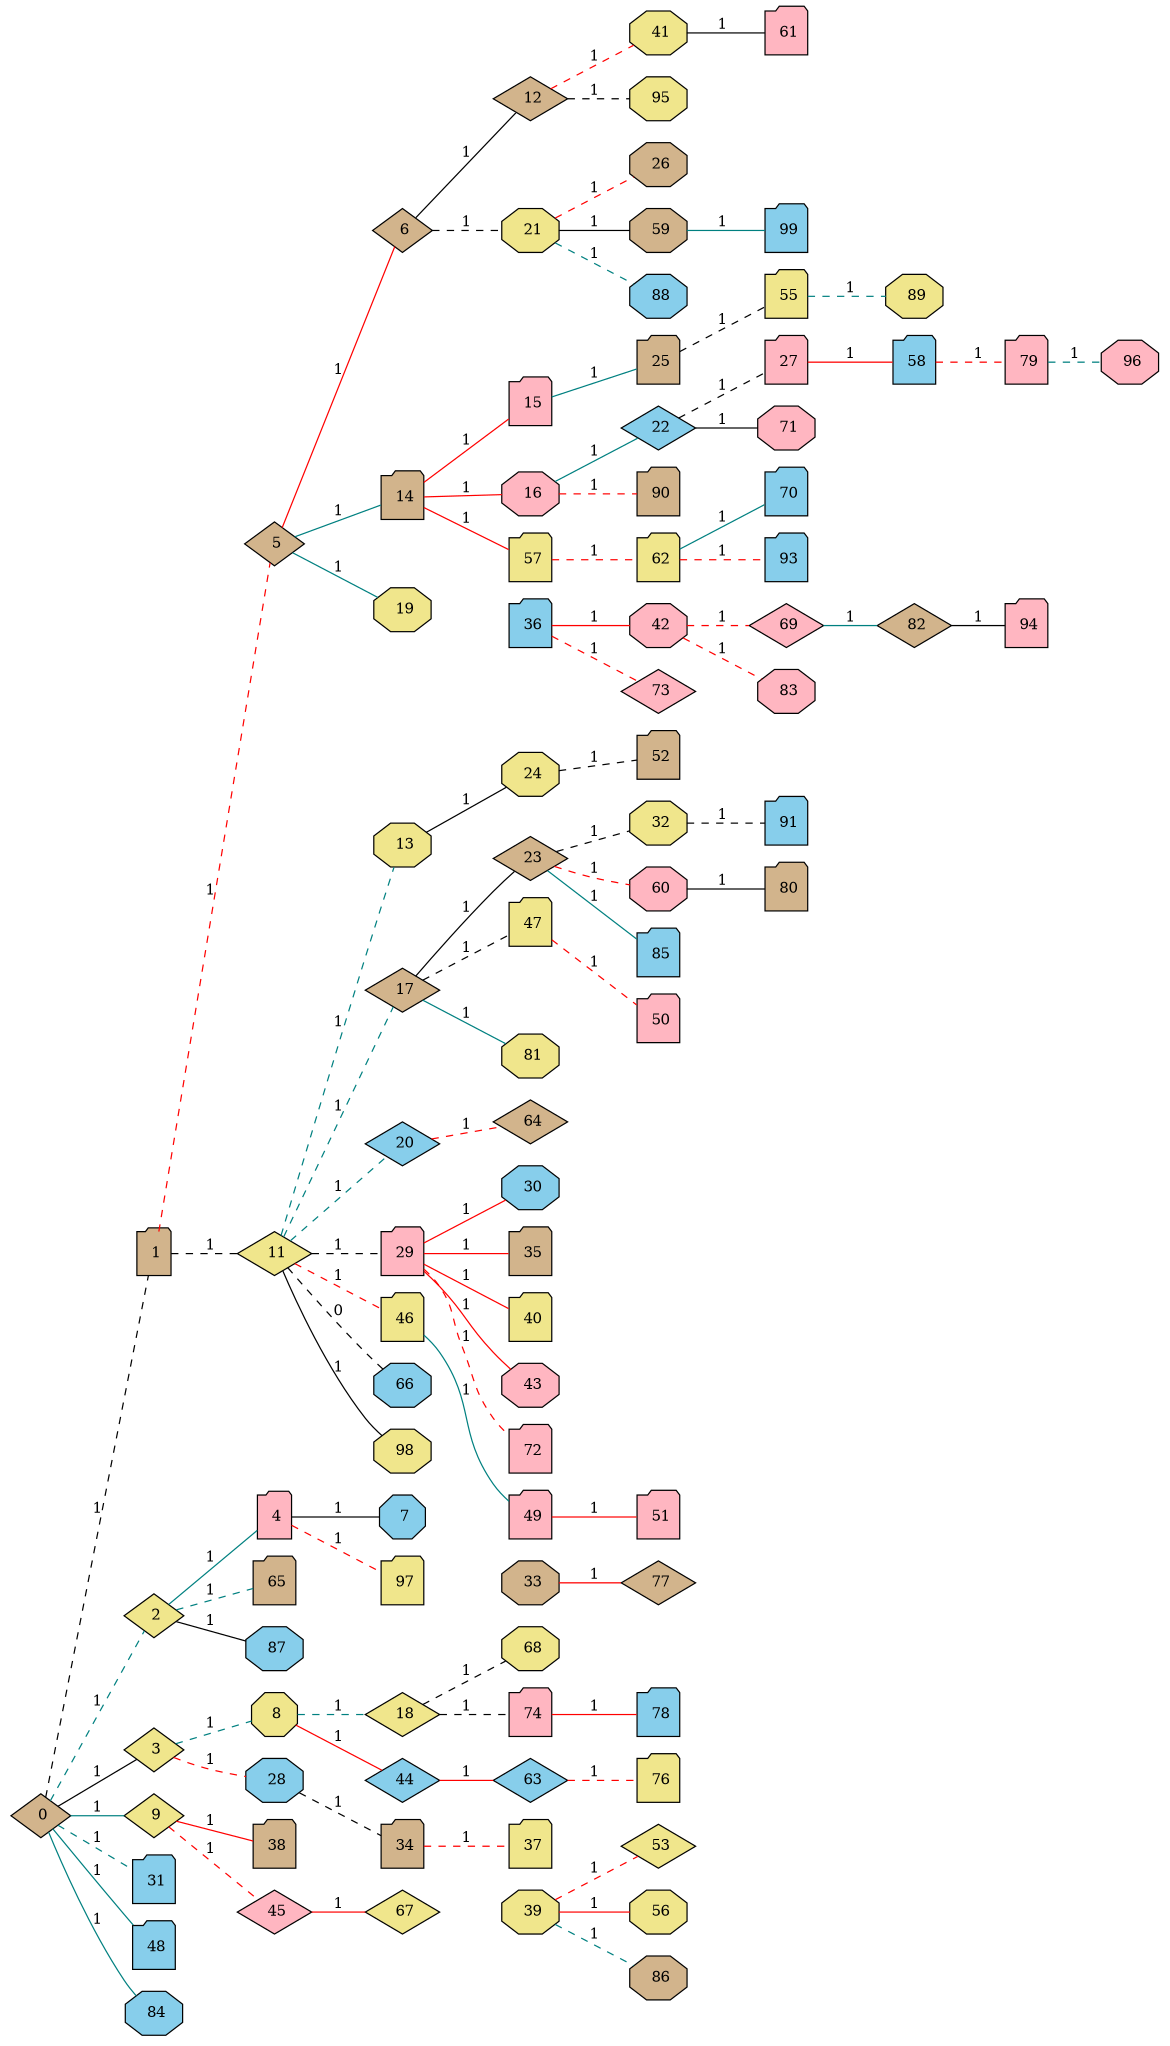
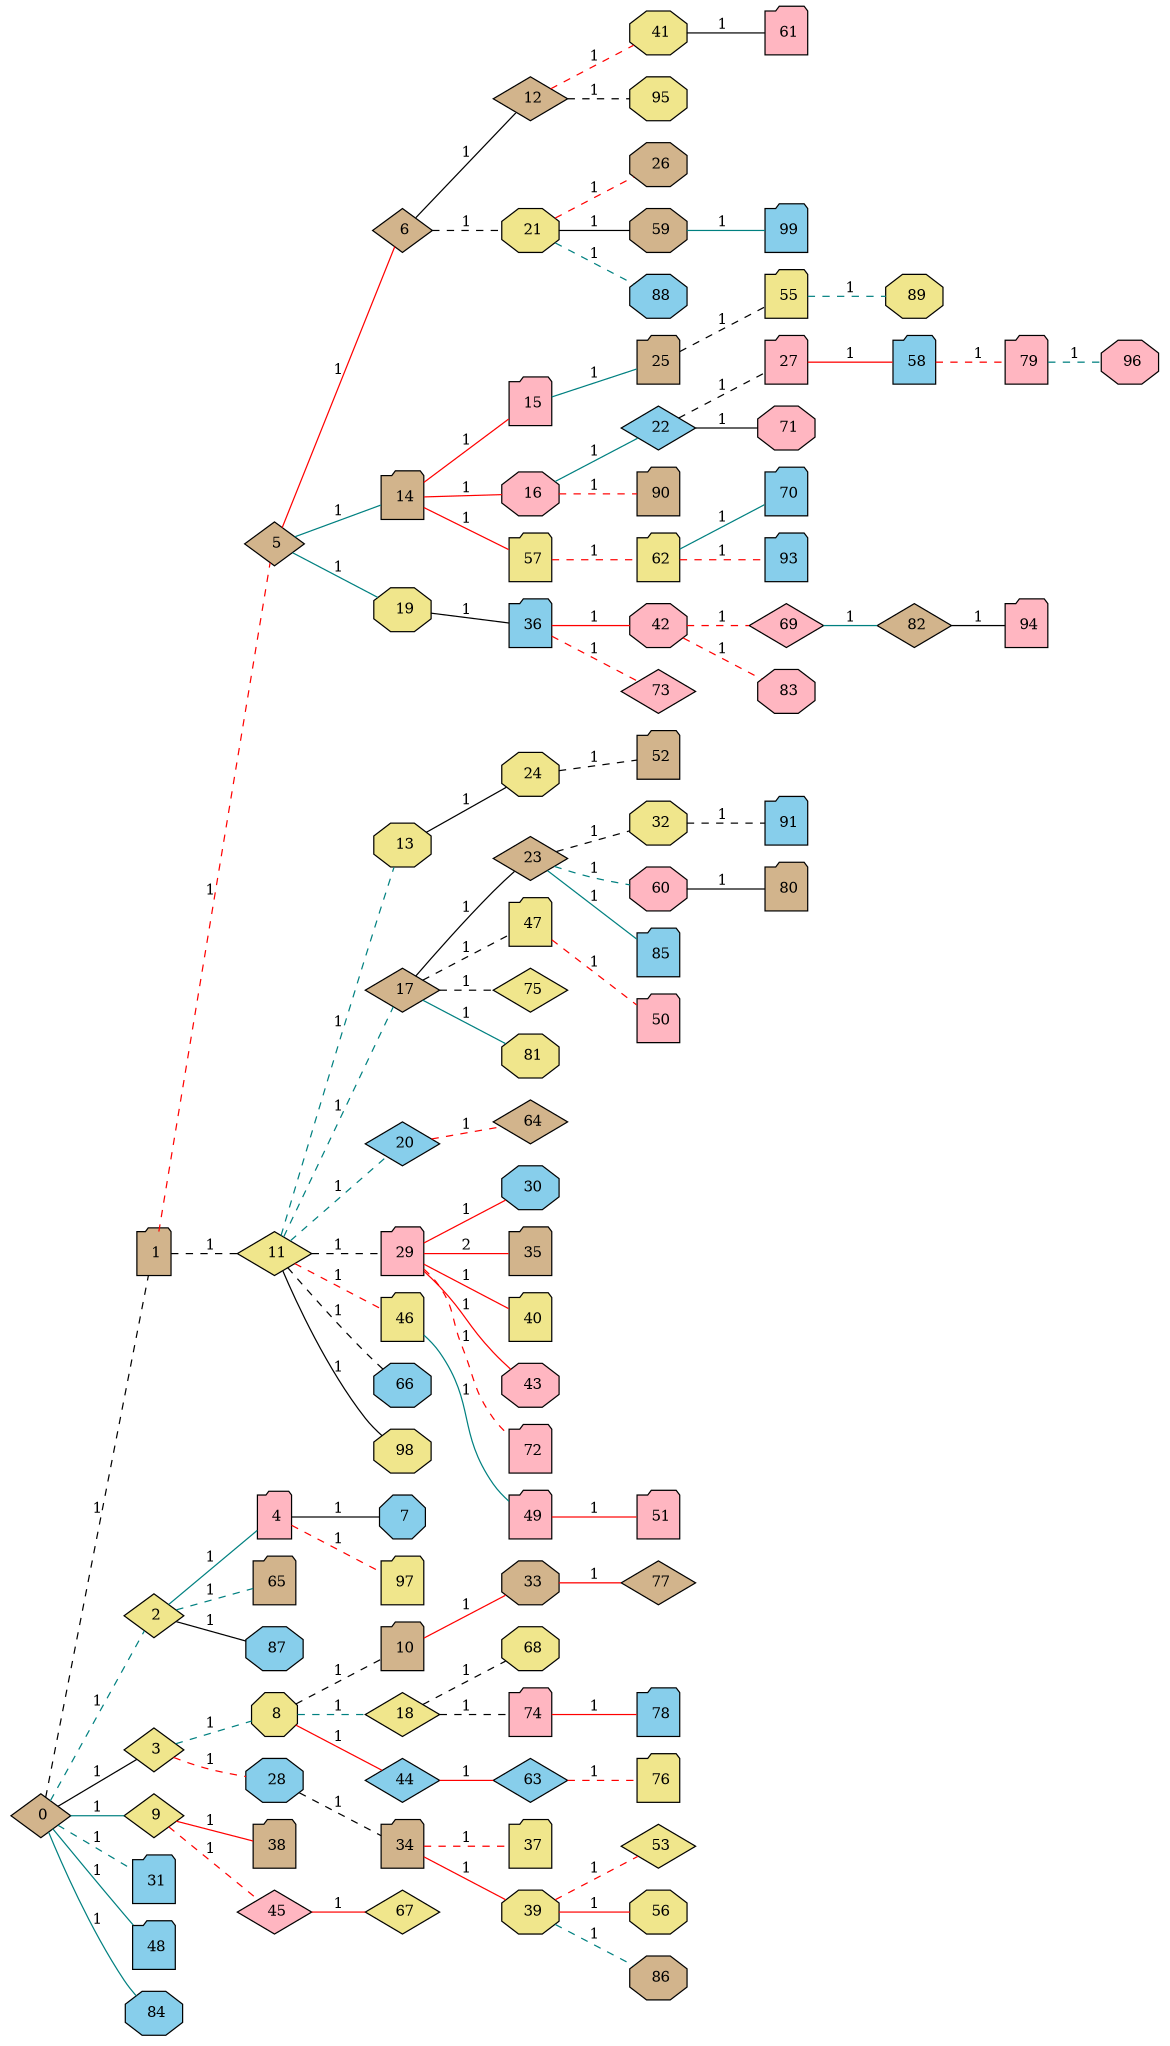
edge "19" -- "36": added, label "1"
edge "23" -- "60": color red -> teal
node "75": added
edge "29" -- "35": label "1" -> "2"
edge "11" -- "66": label "0" -> "1"
node "10": added
edge "34" -- "39": added, label "1"
